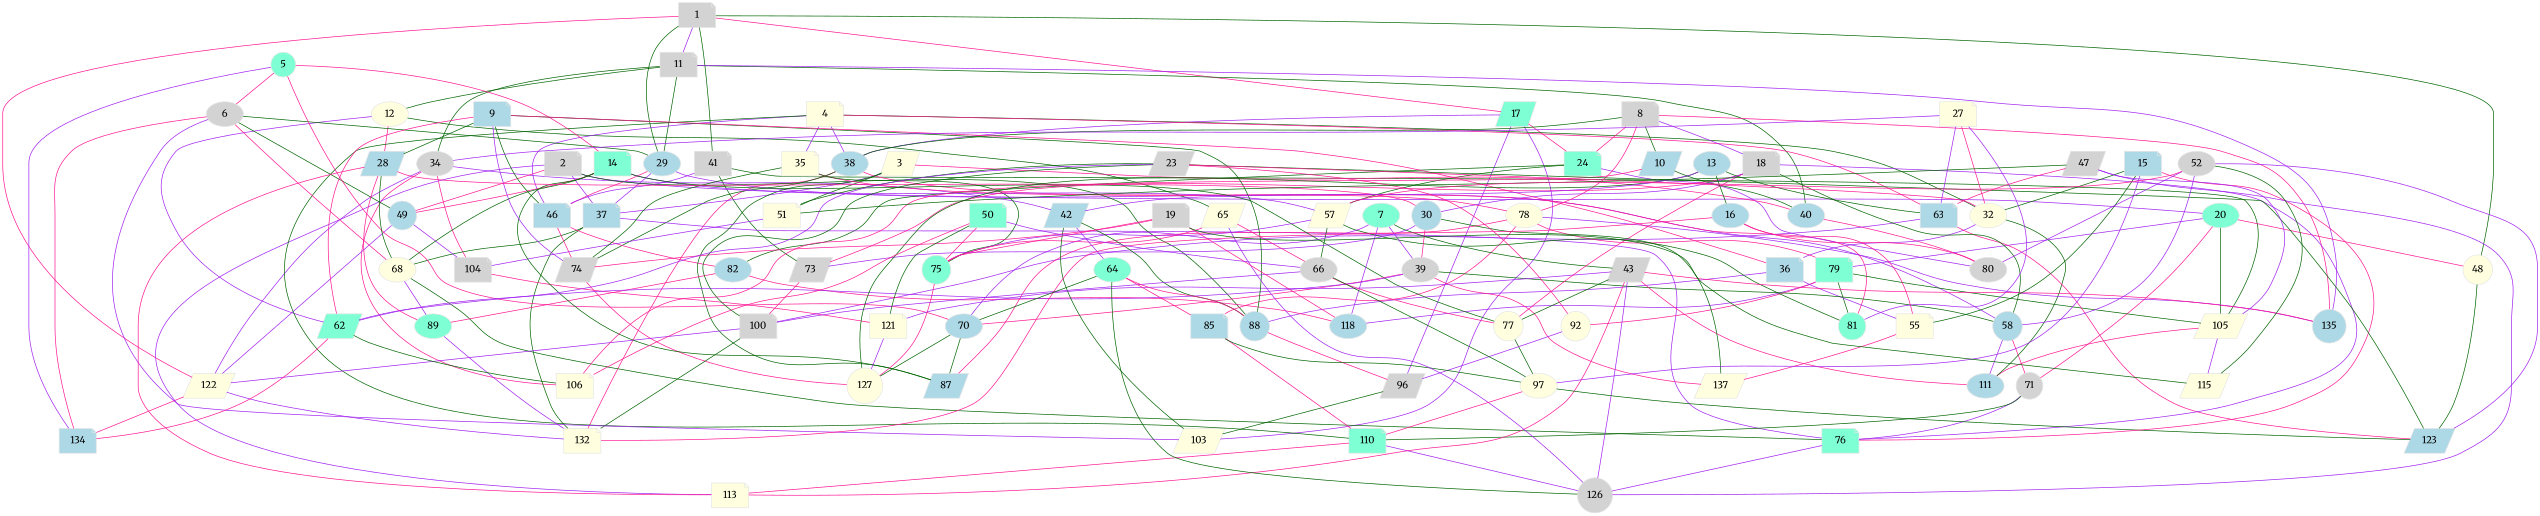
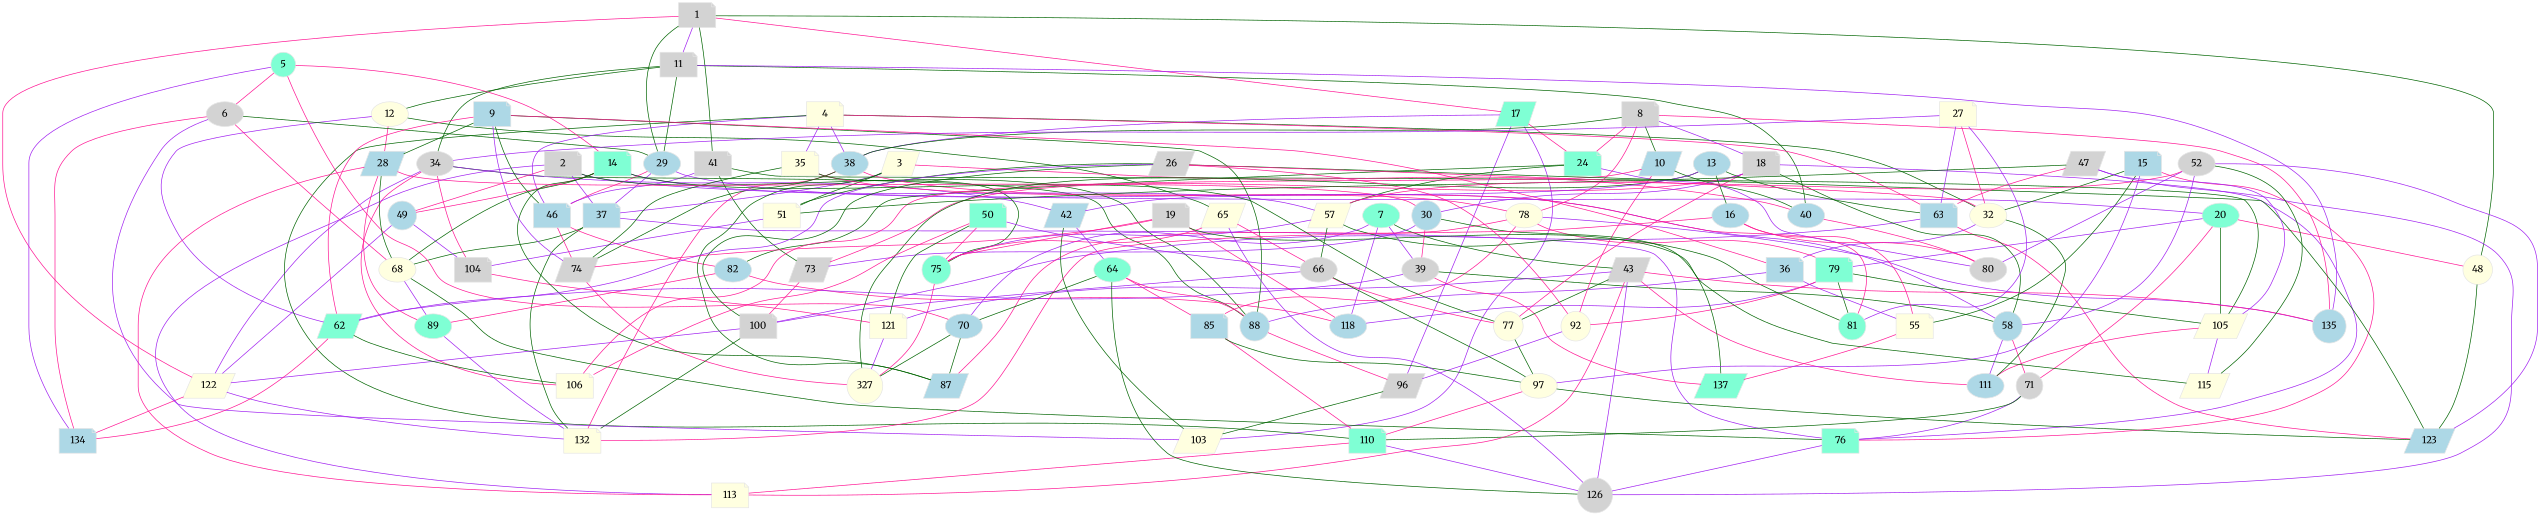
node "23": label "23" -> "26"
edge "6" -- "49": removed
edge "10" -- "92": added
edge "42" -- "88": now "34" -- "88"
edge "39" -- "70": removed
node "127": label "127" -> "327"
node "137": fillcolor lightyellow -> aquamarine
